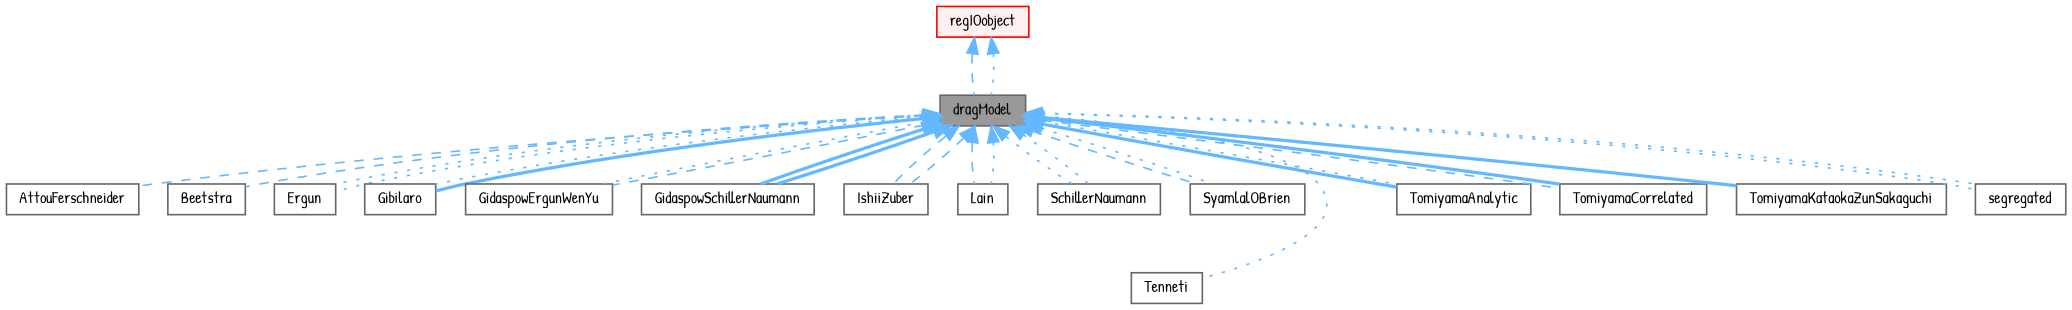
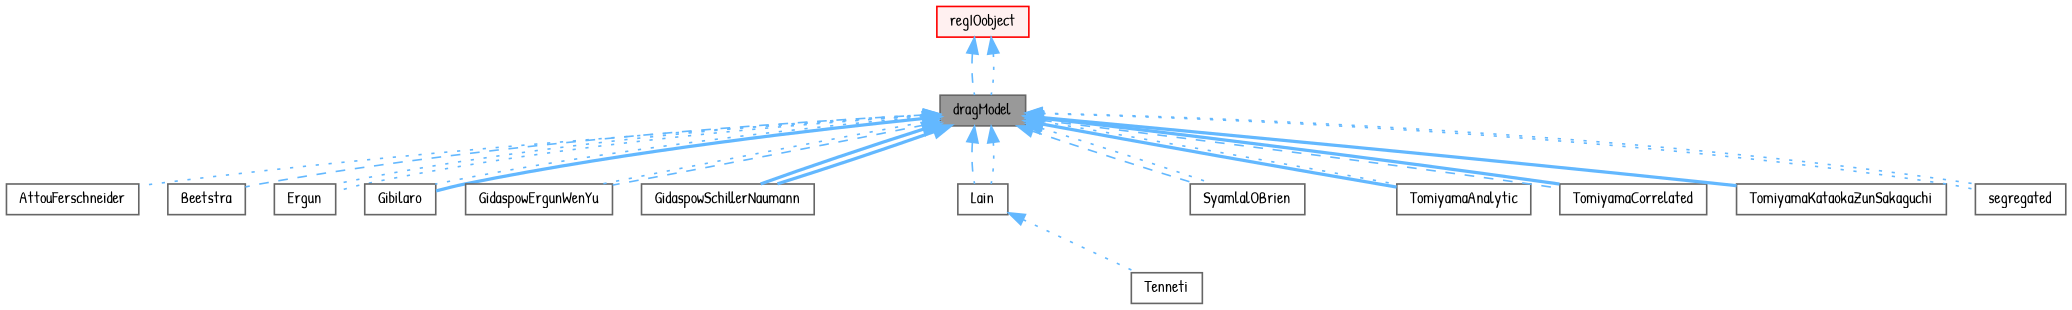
edge "AttouFerschneider" -> "dragModel": style dashed -> dotted
edge "Tenneti" -> "dragModel": now "Tenneti" -> "Lain"
node "IshiiZuber": removed
node "SchillerNaumann": removed
